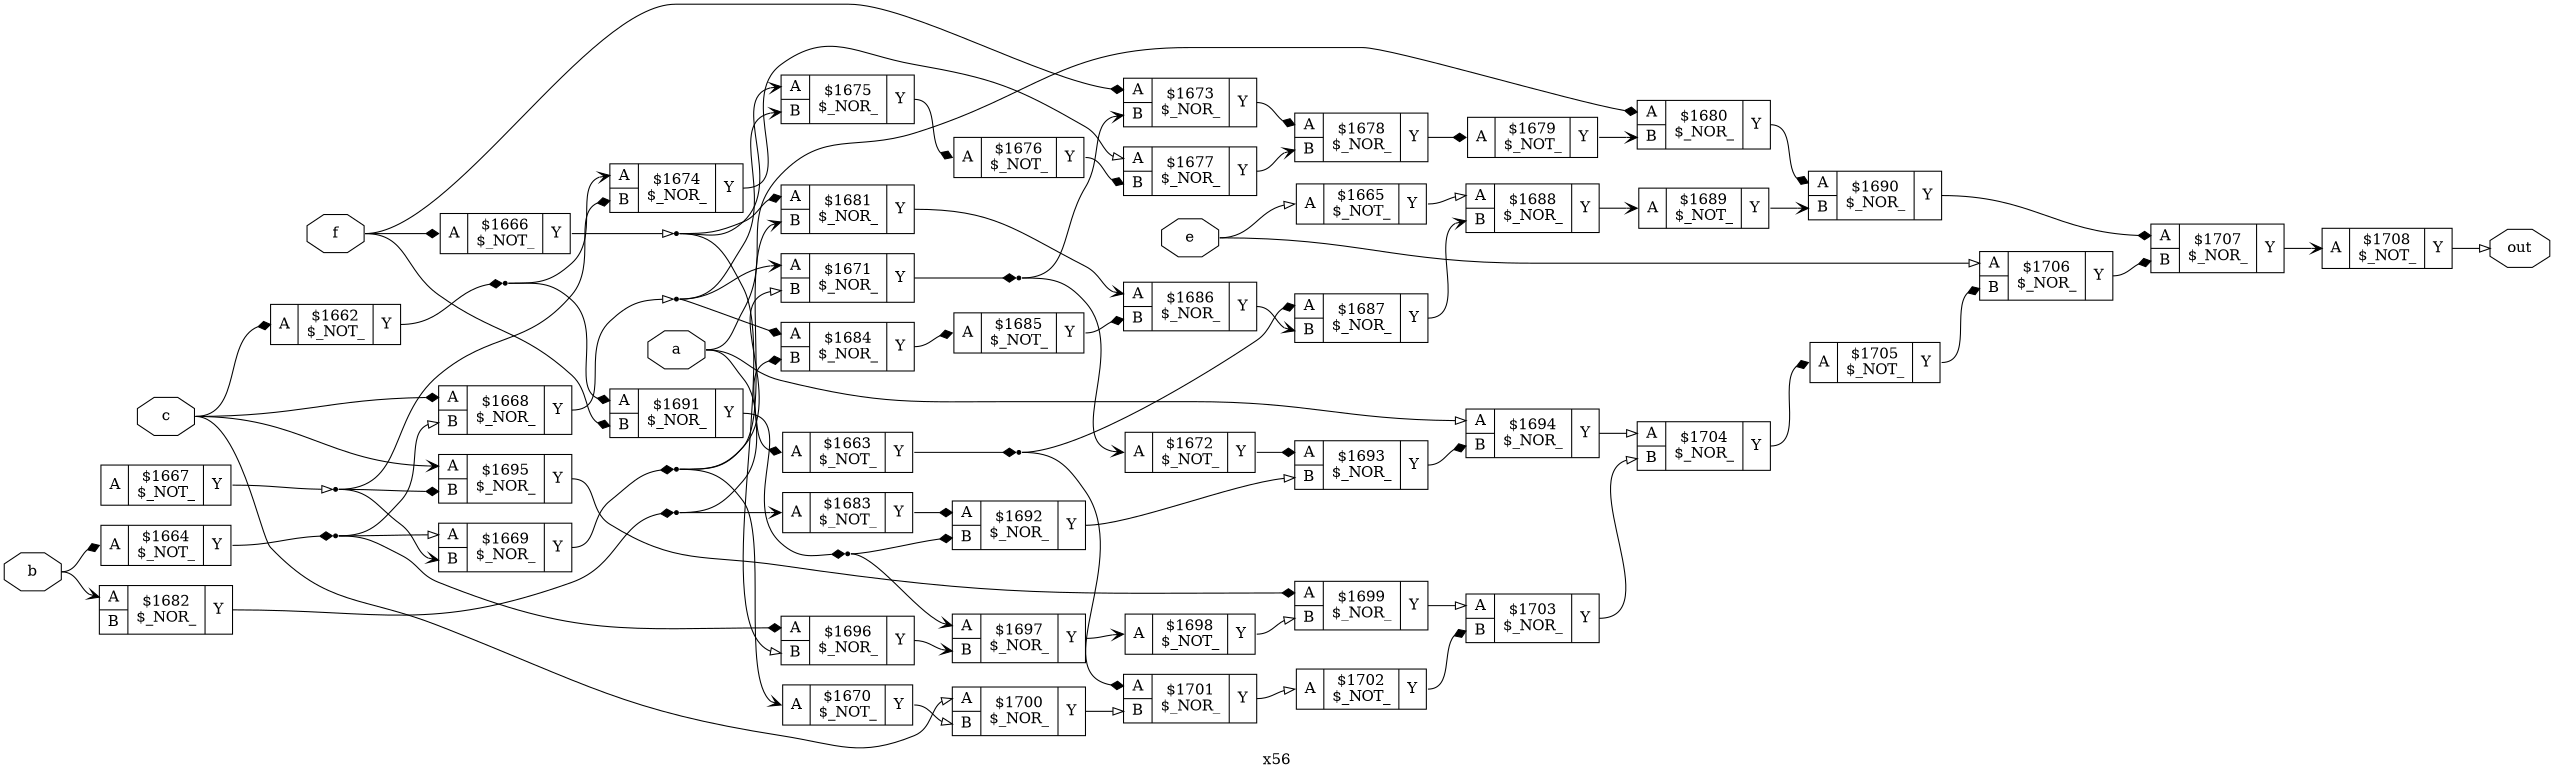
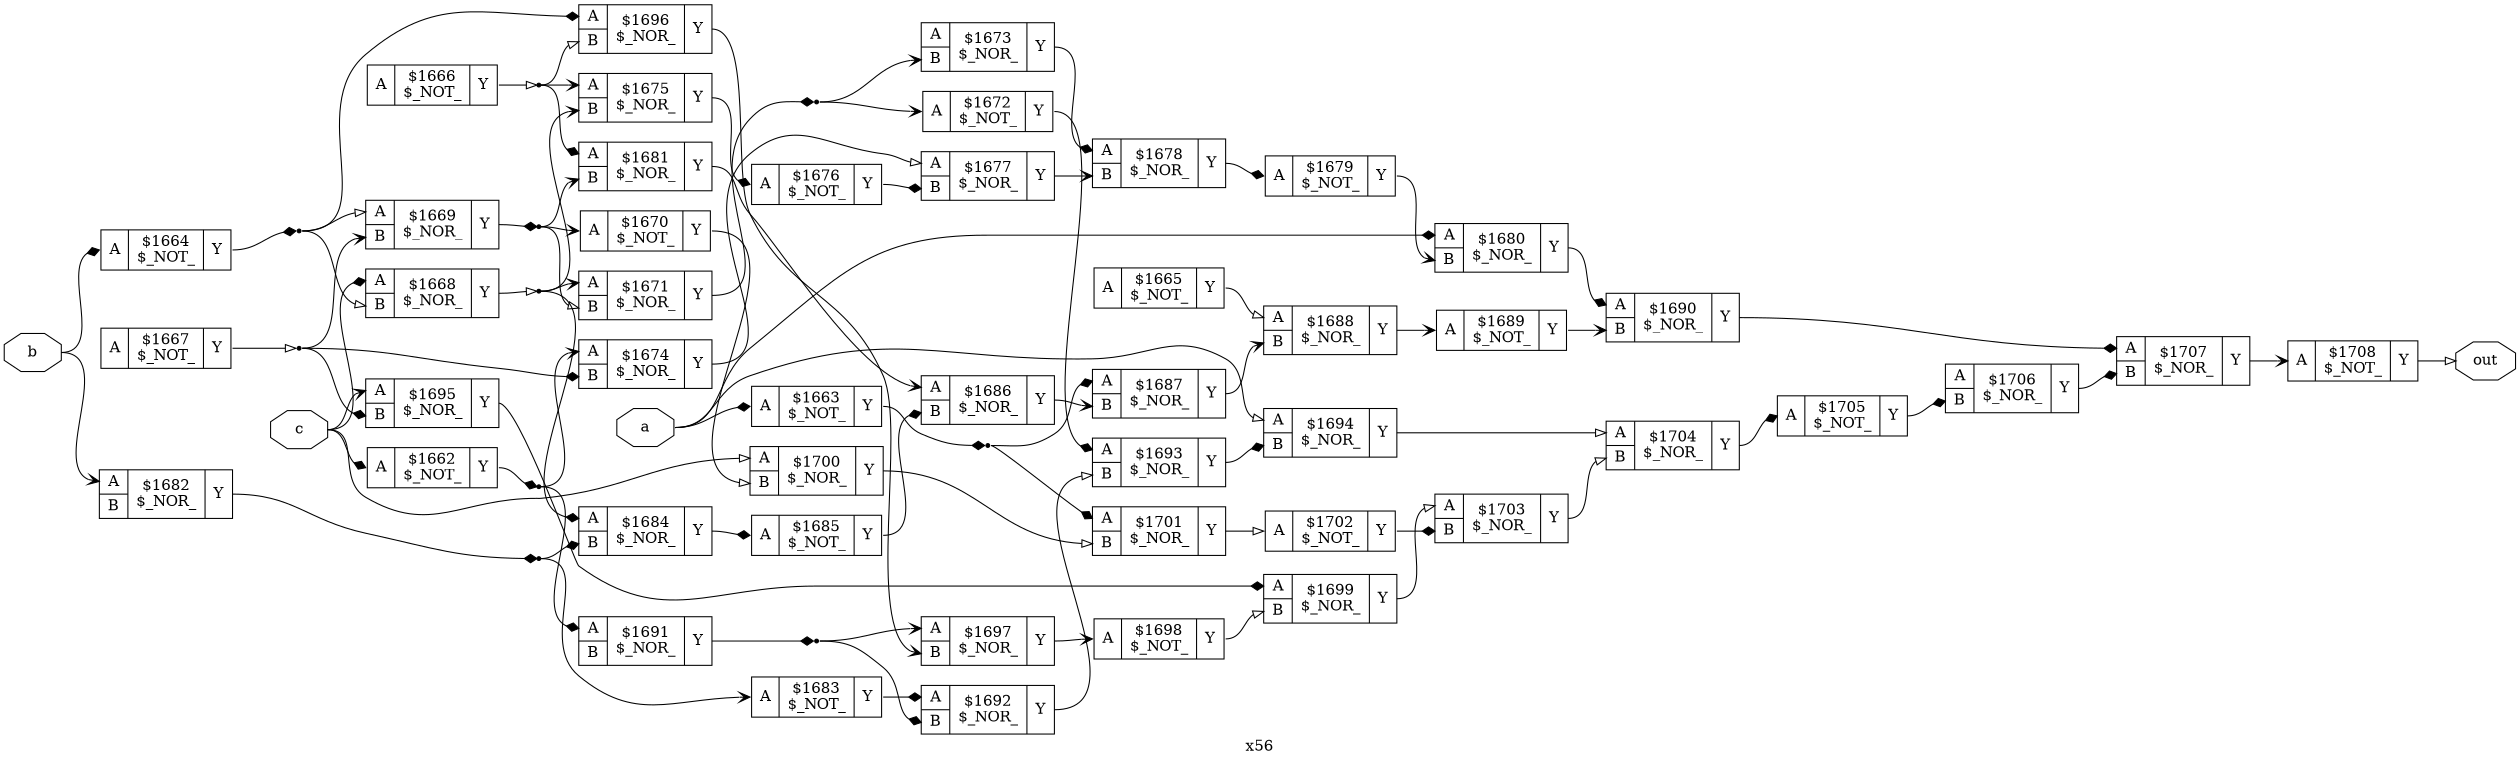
node "f": removed
node "e": removed
